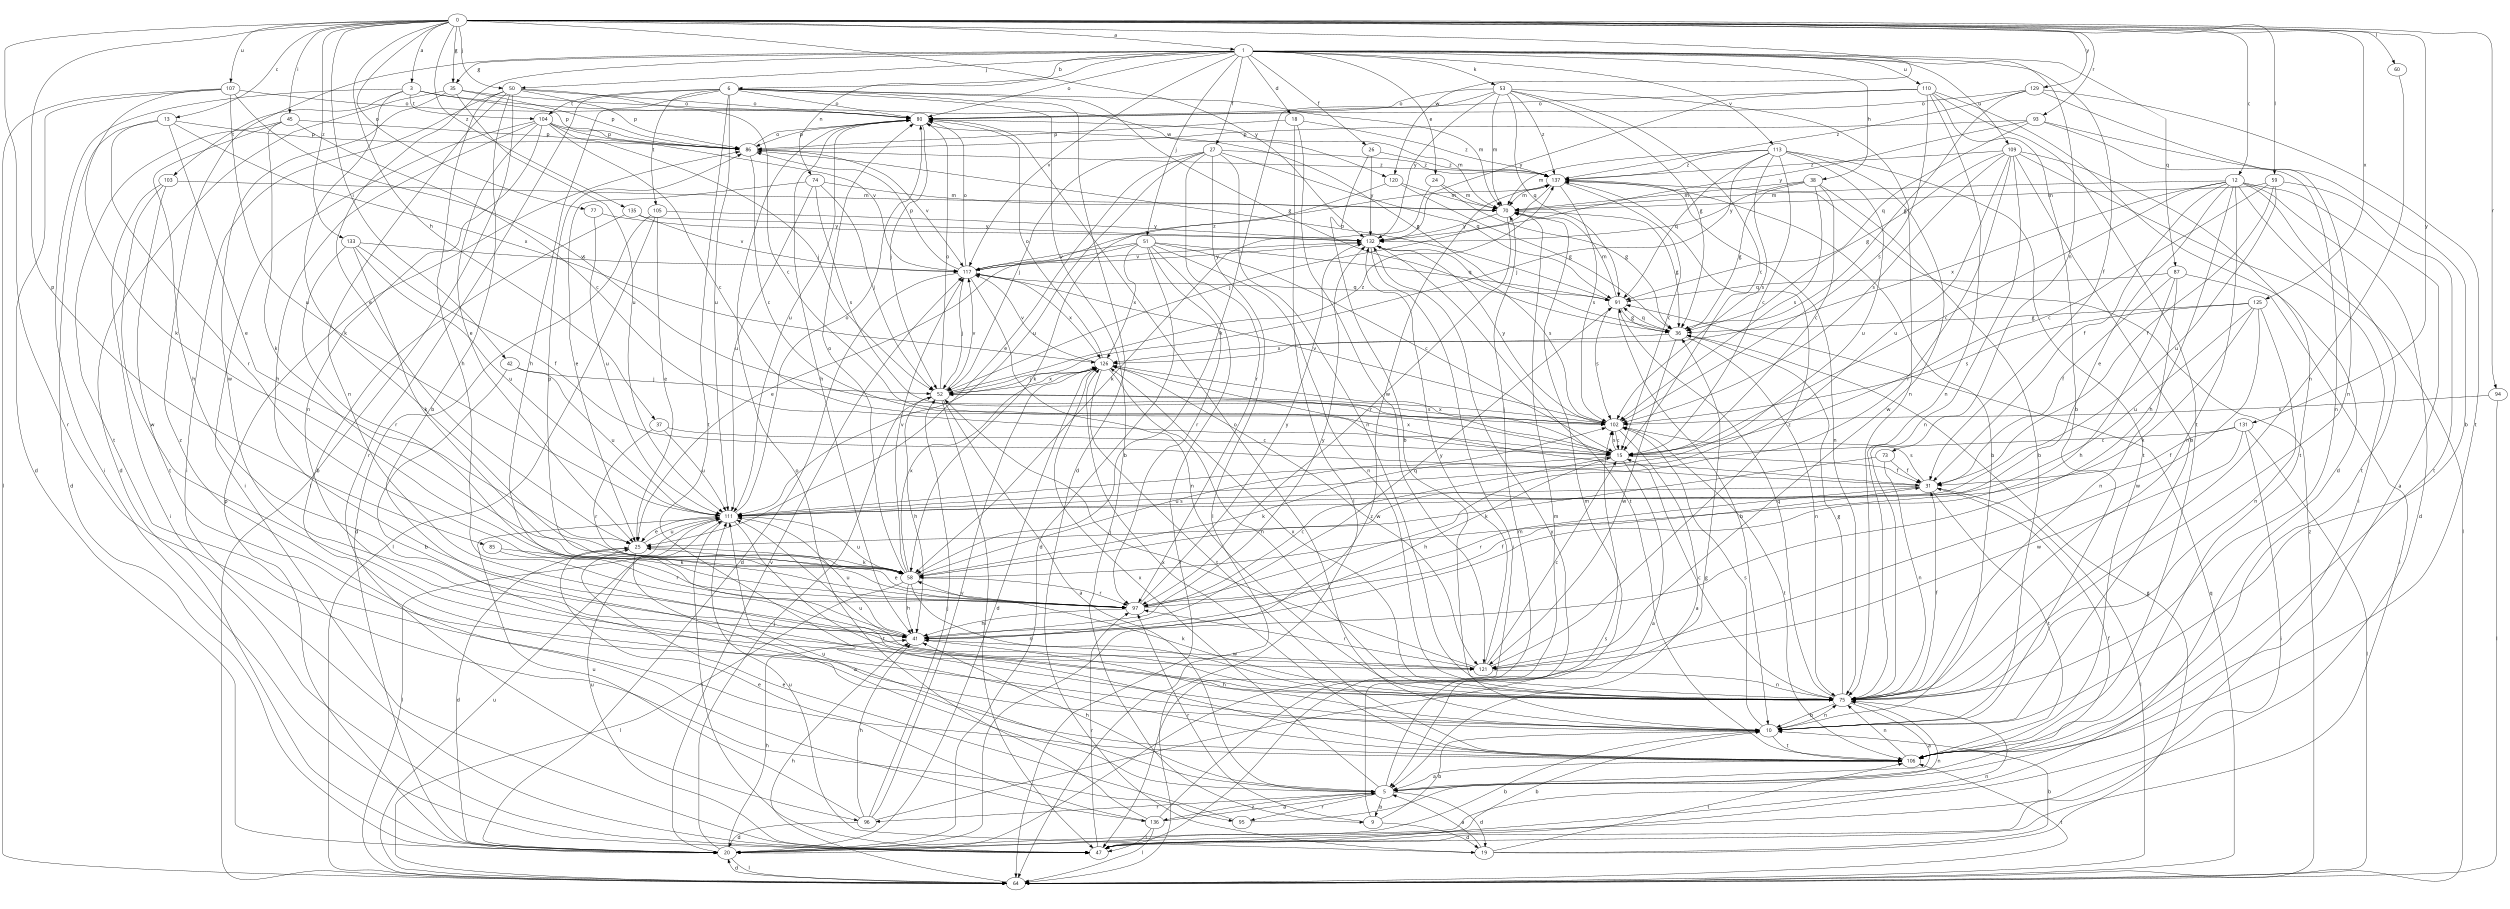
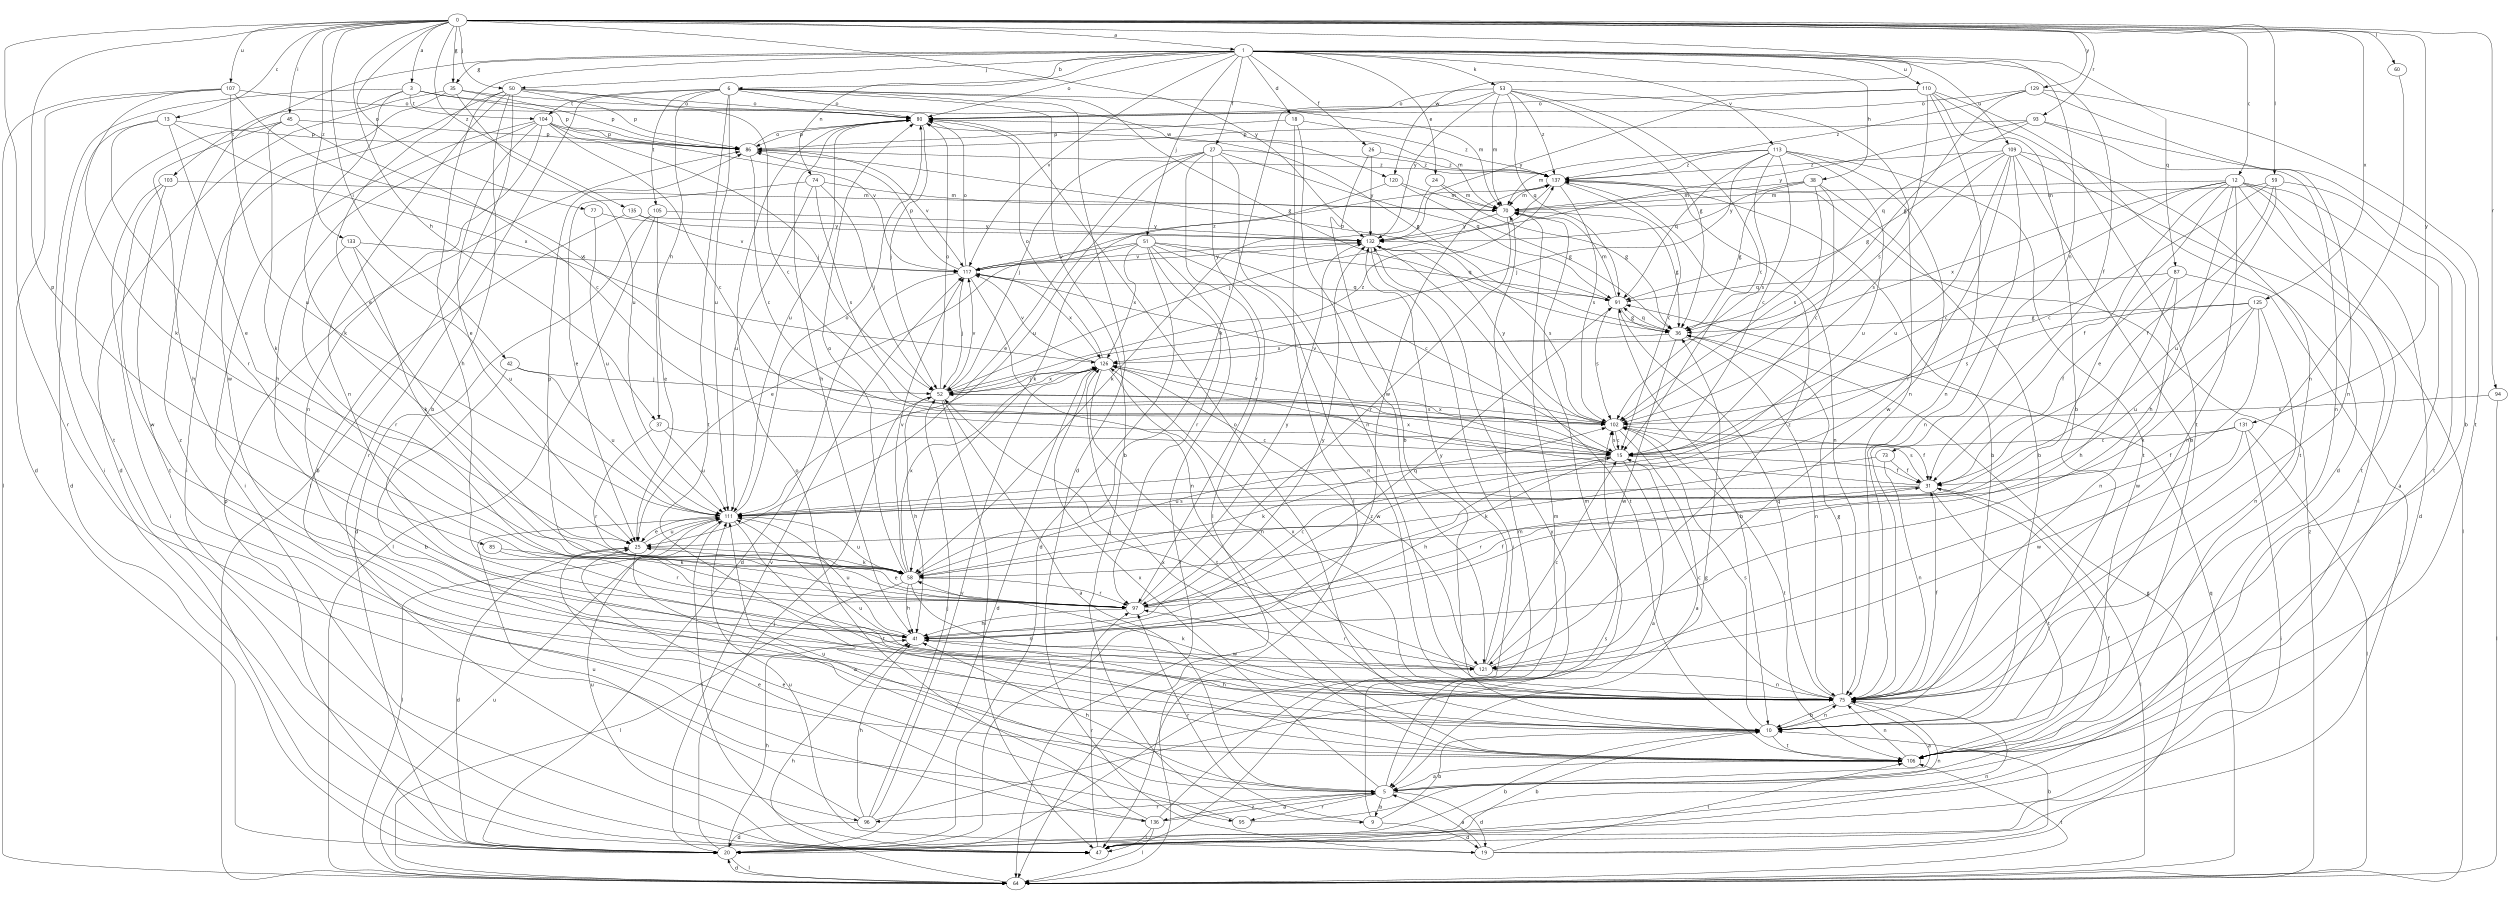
edge "133" -> "31": now "102" -> "31"
edge "6" -> "41": now "6" -> "37"
